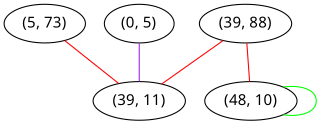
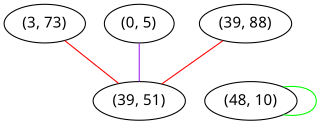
node "(5, 73)": label "(5, 73)" -> "(3, 73)"
edge "(39, 88)" -- "(48, 10)": removed
node "(39, 11)": label "(39, 11)" -> "(39, 51)"
